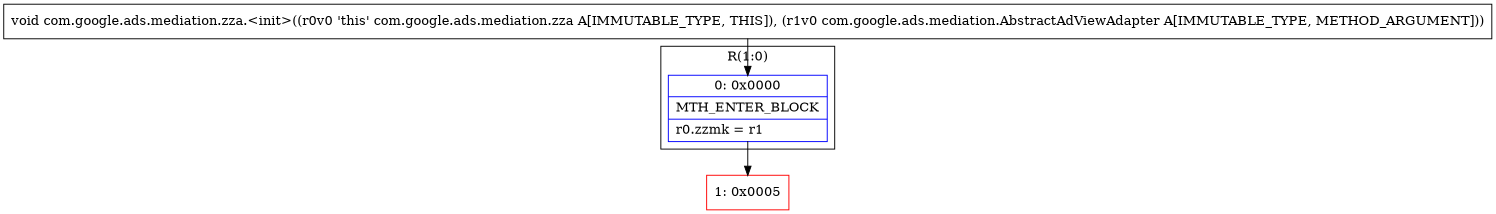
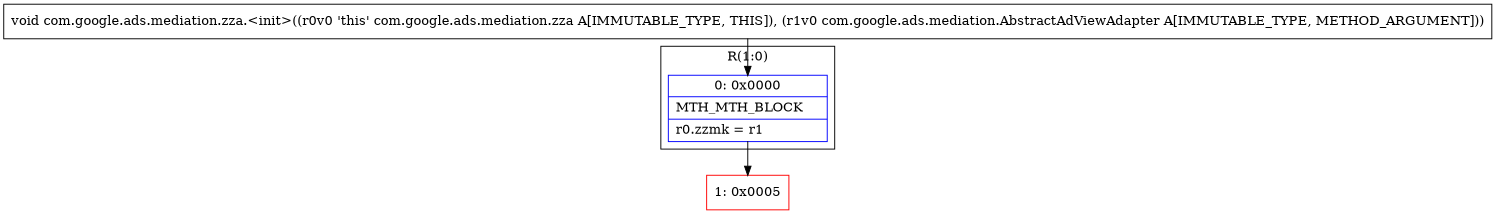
node "0: 0x0000": text "MTH_ENTER_BLOCK" -> "MTH_MTH_BLOCK"
